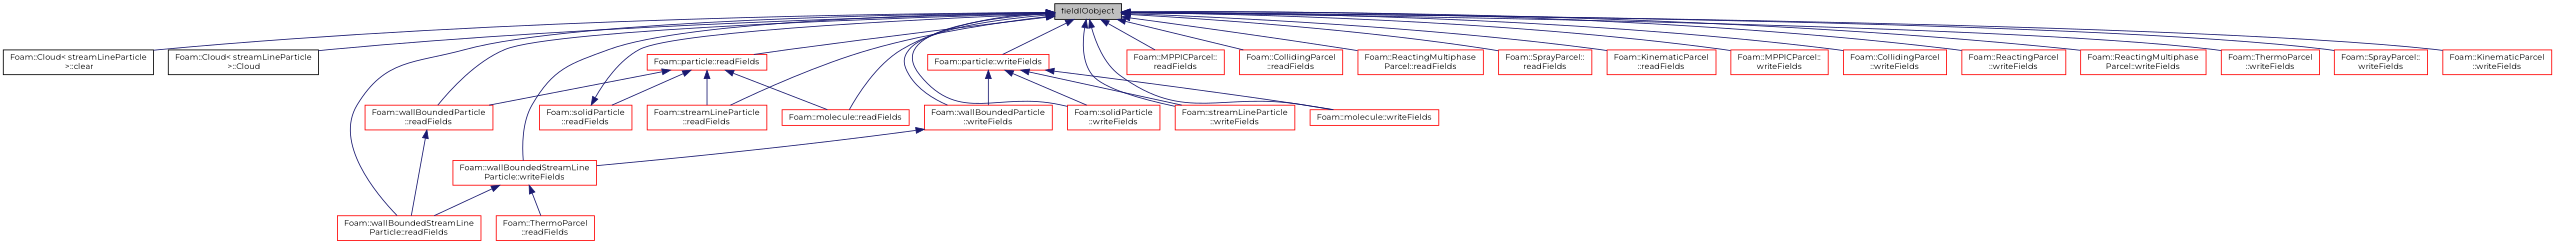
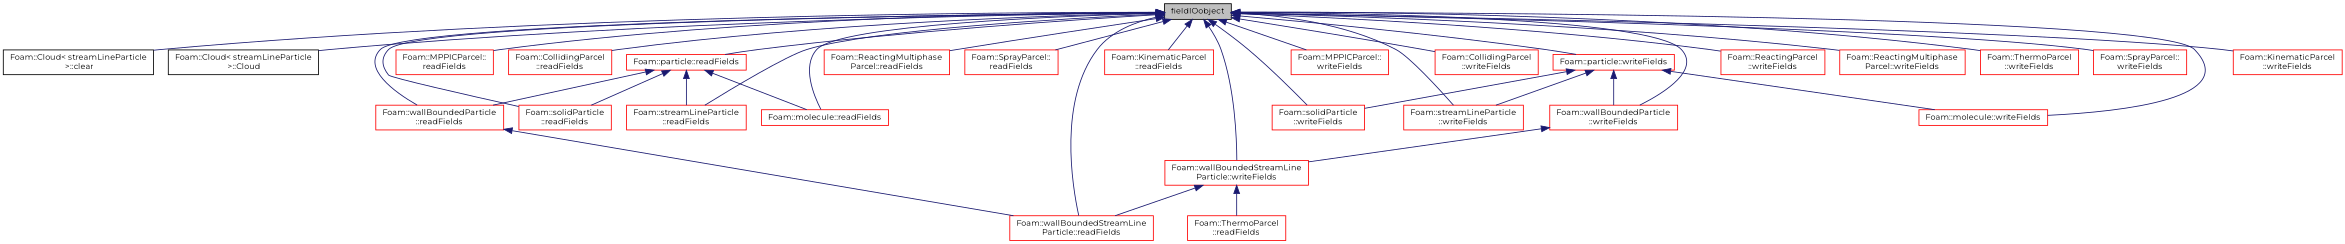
edge "fieldIOobject" -> "Foam::solidParticle ::readFields": reversed
